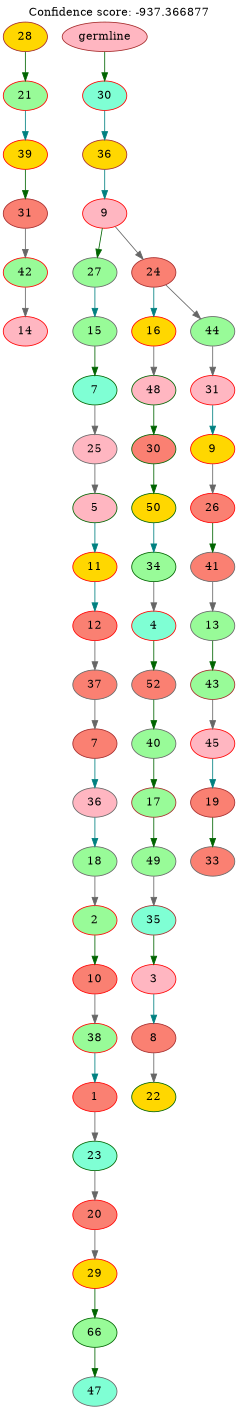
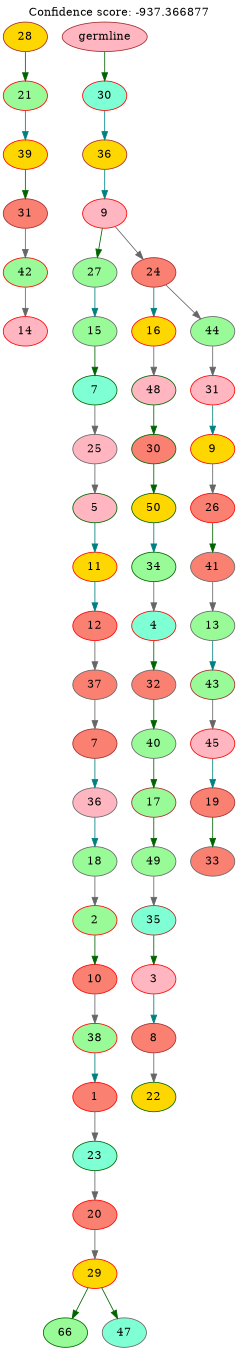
edge "13" -> "43": color darkgreen -> teal
node "52": label "52" -> "32"
edge "66" -> "47": now "29" -> "47"
